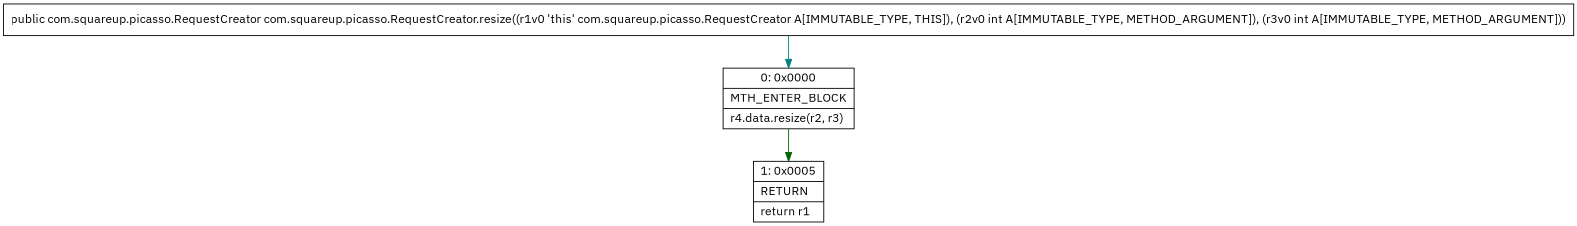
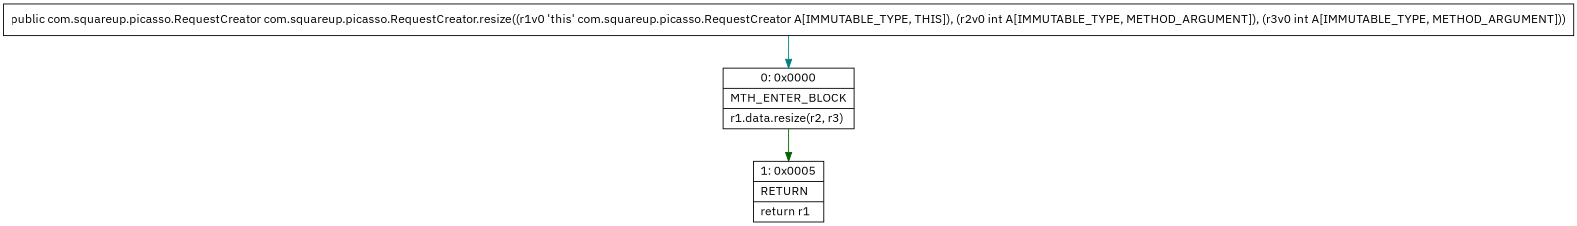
node "0: 0x0000": text "r4.data.resize(r2, r3)" -> "r1.data.resize(r2, r3)"
